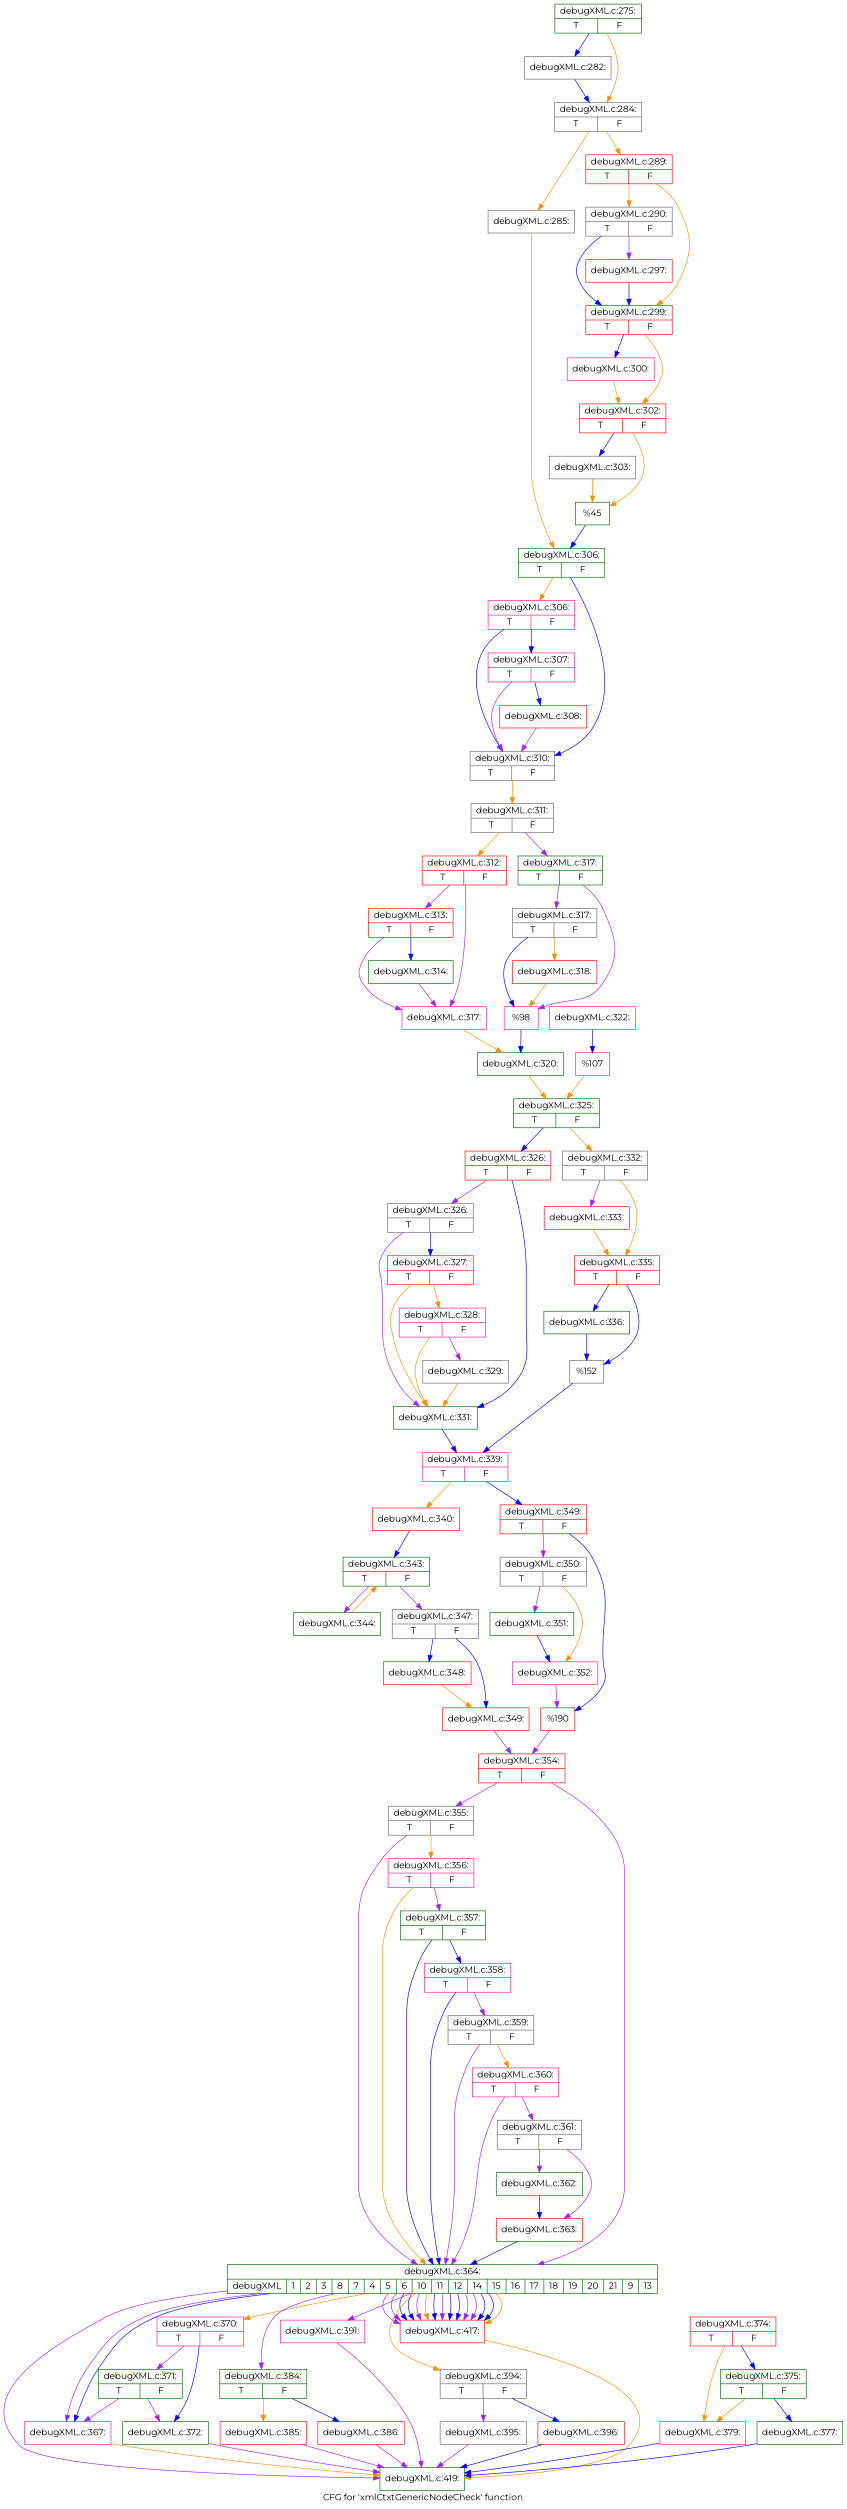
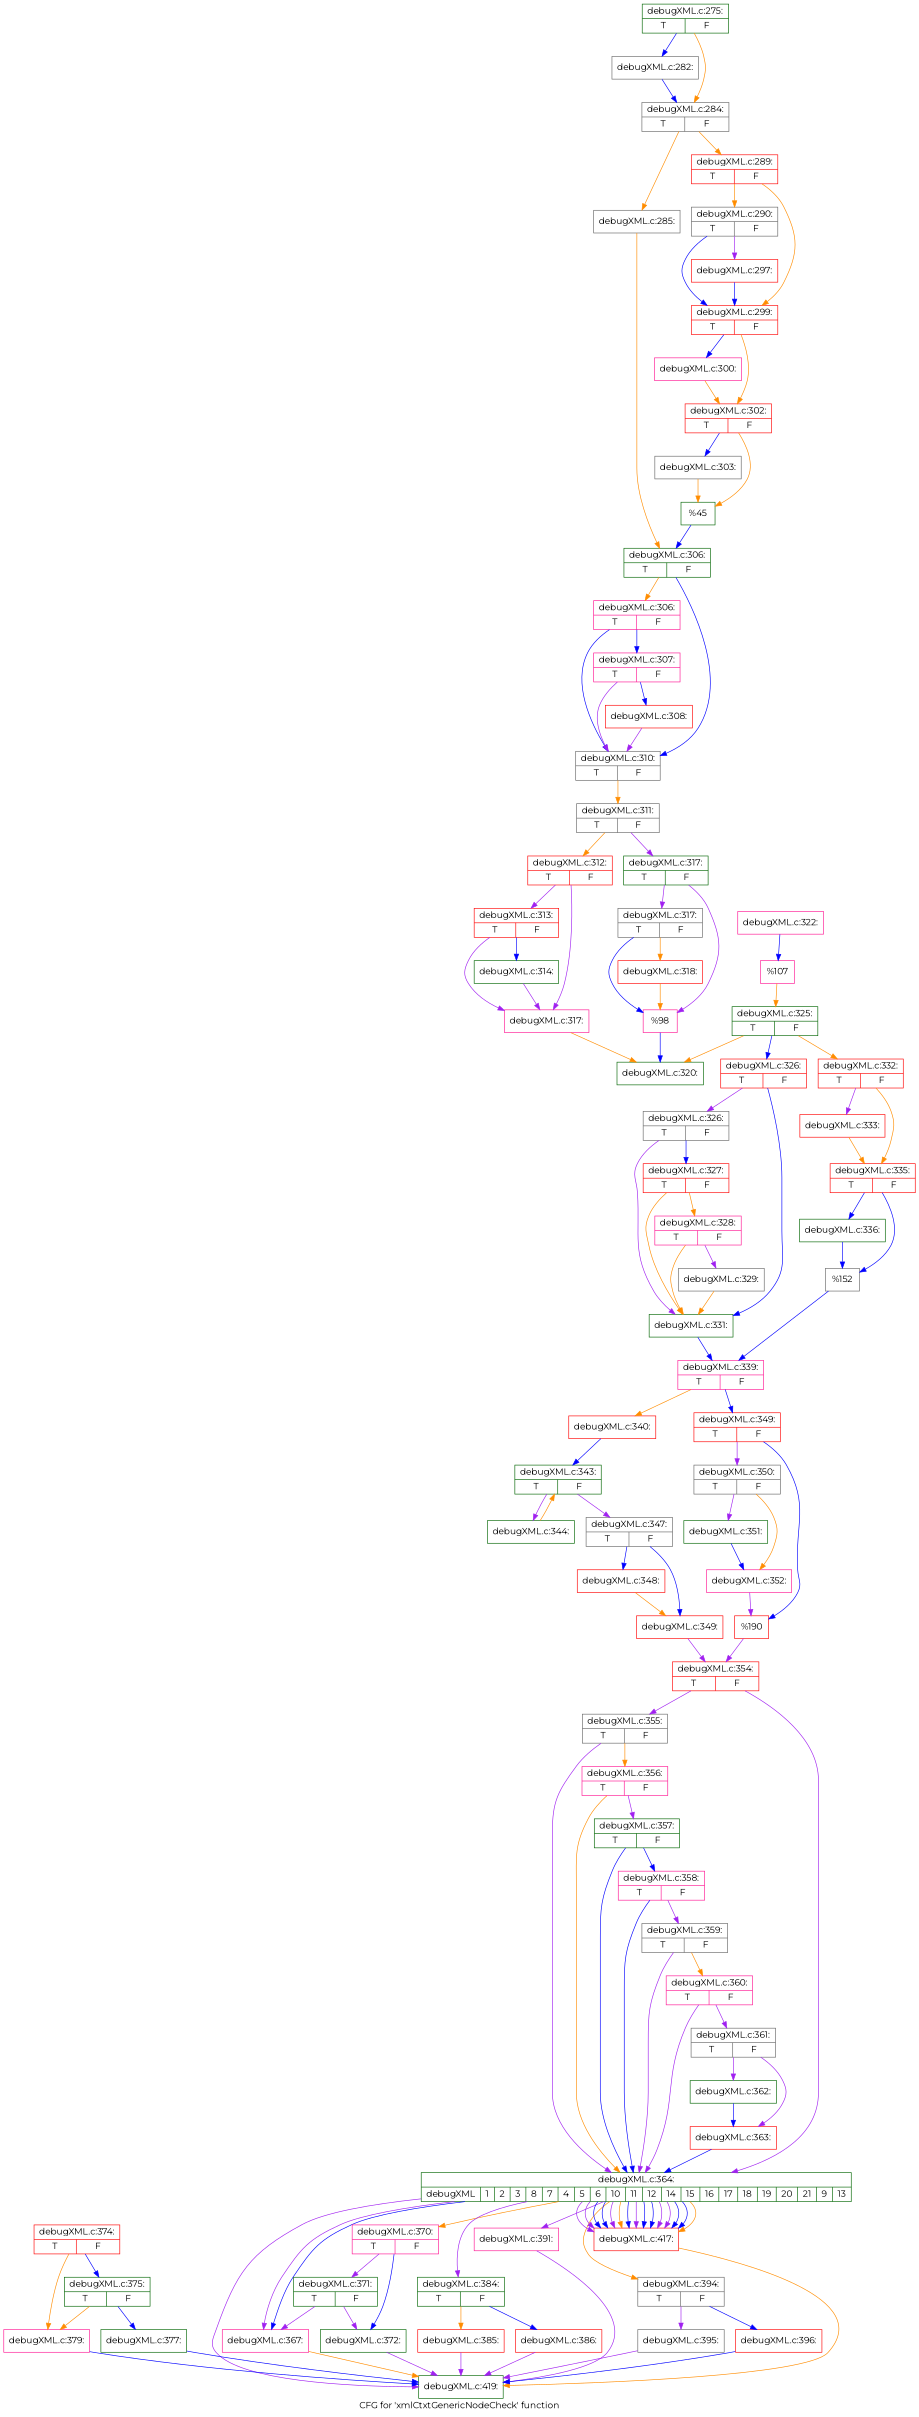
edge "debugXML.c:320:" -> "debugXML.c:325:": reversed
node "debugXML.c:332:": color gray40 -> red
